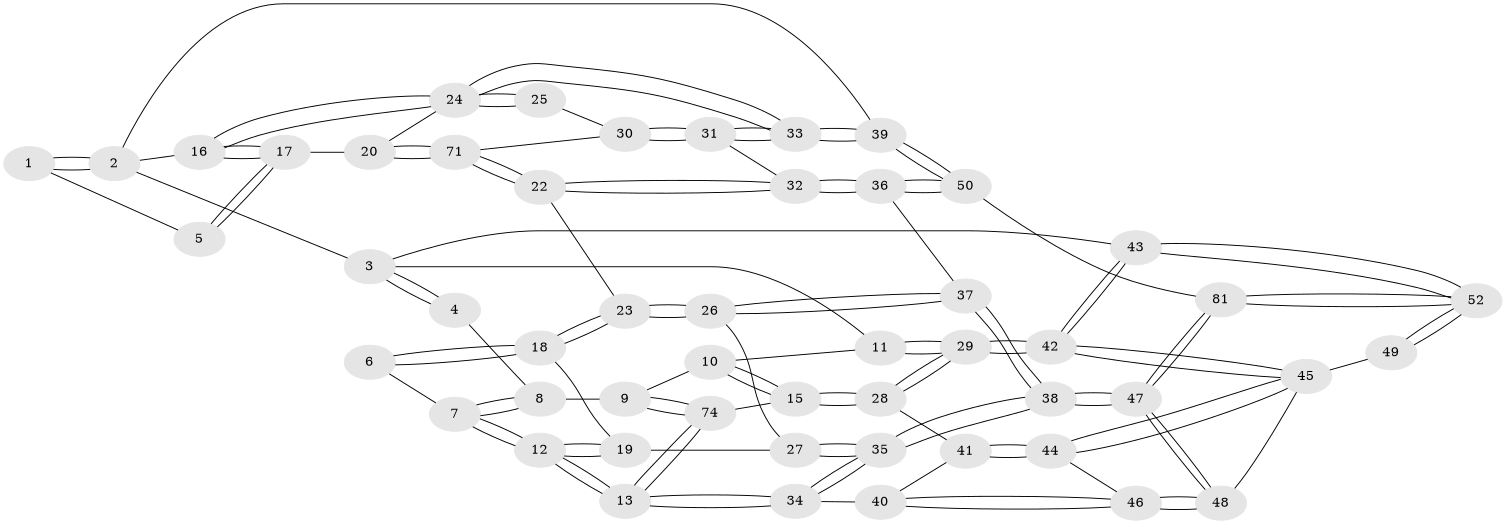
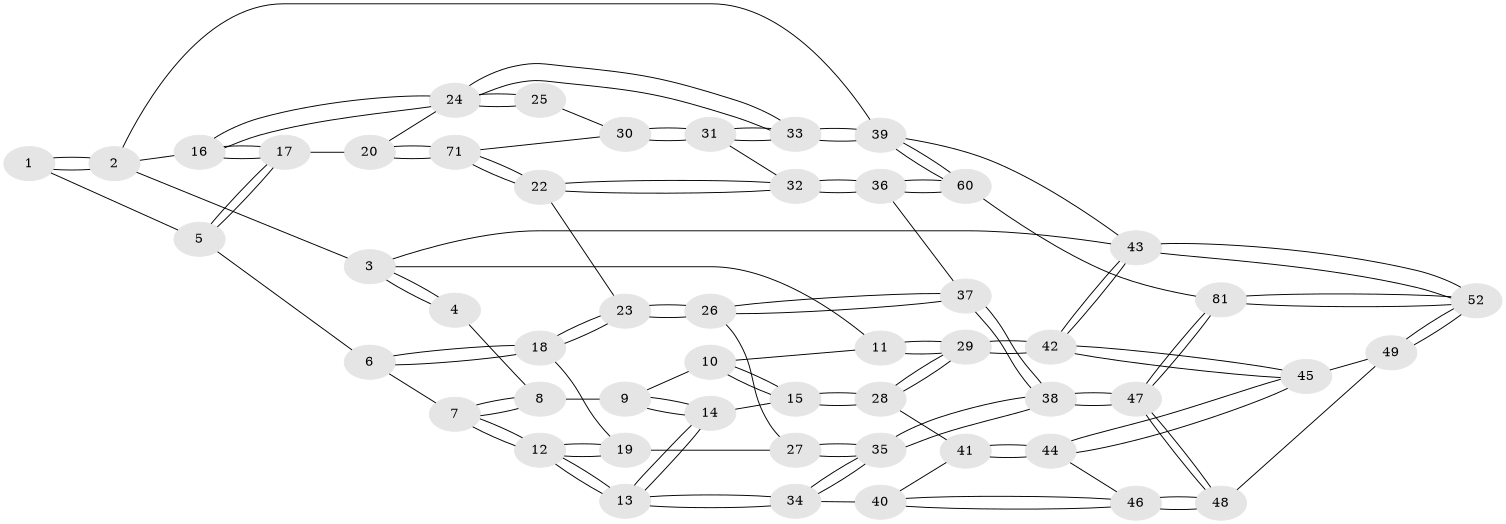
edge "39" -- "43": added
node "50": label "50" -> "60"
edge "5" -- "6": added
node "74": label "74" -> "14"
edge "45" -- "48": now "49" -- "48"
